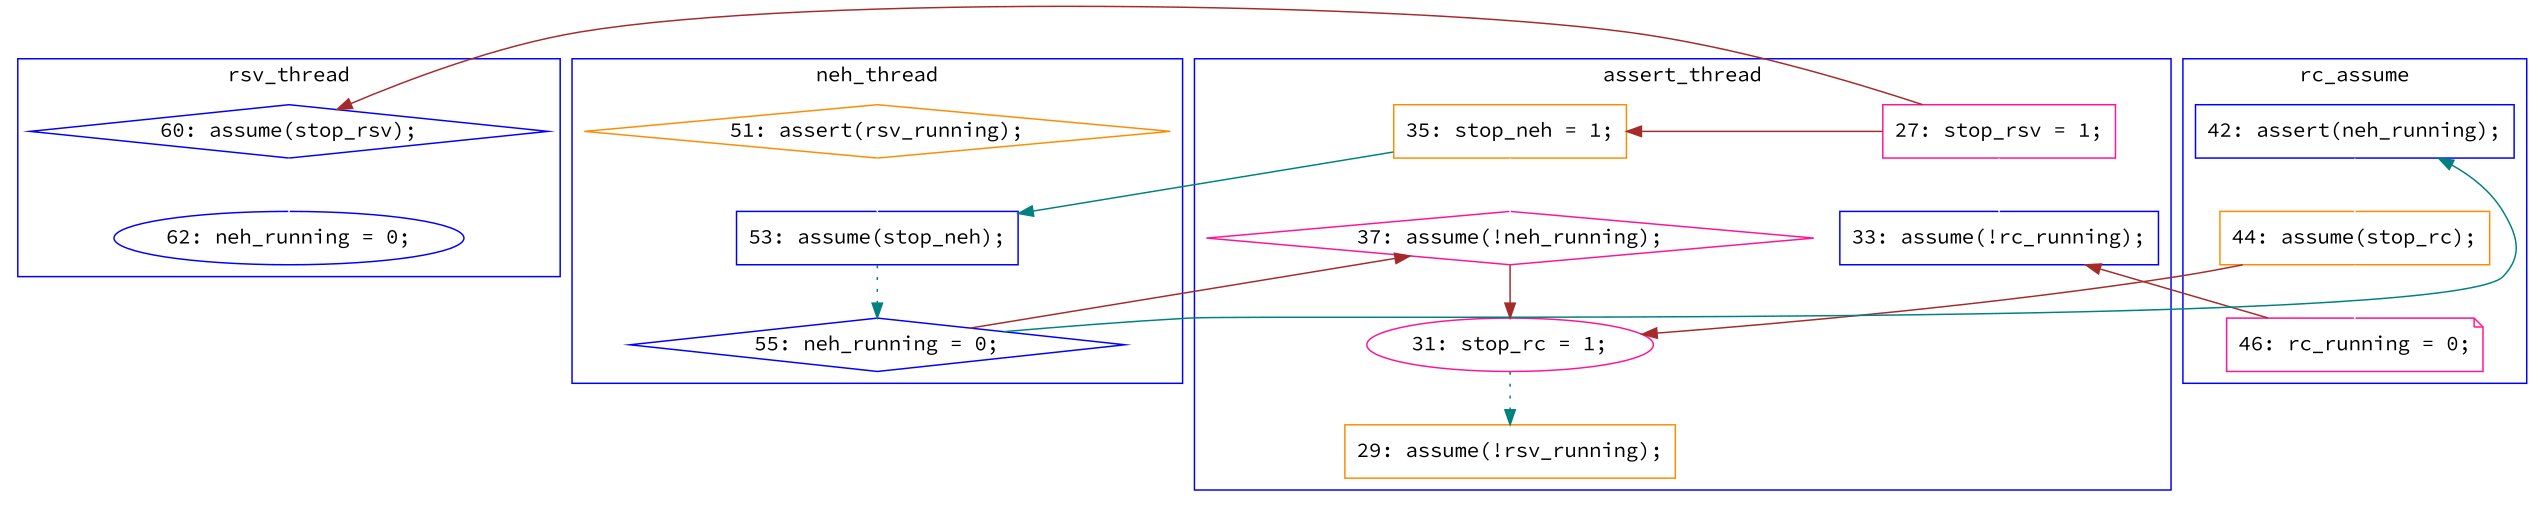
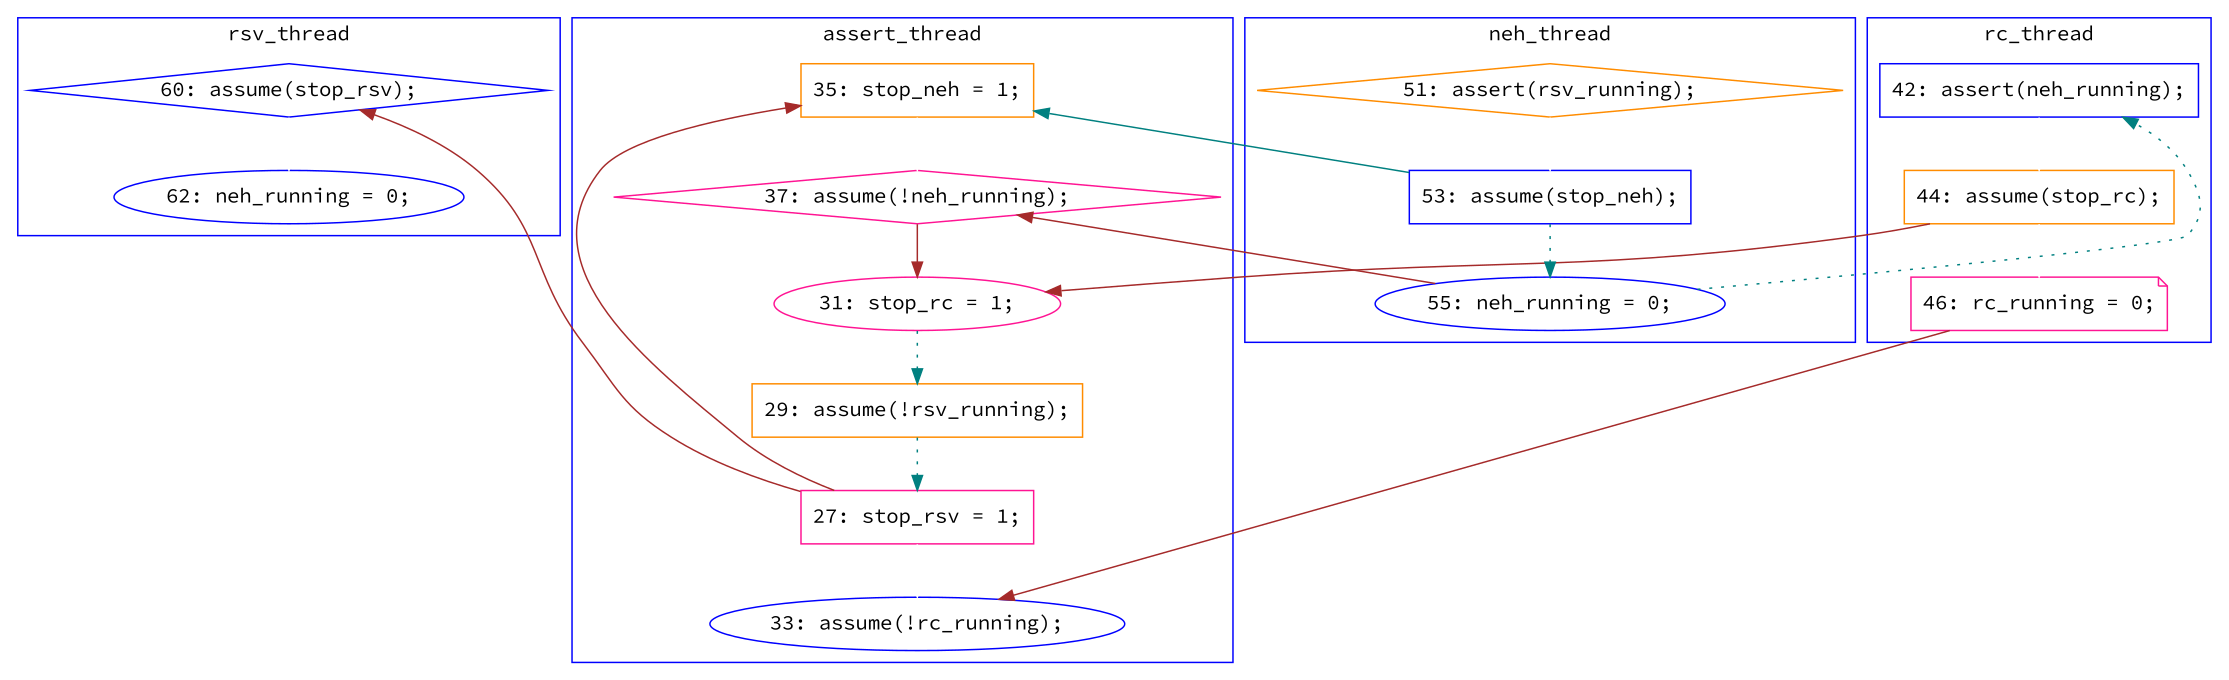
cluster "rc_assume": label "rc_assume" -> "rc_thread"
edge "35: stop_neh = 1;" -> "53: assume(stop_neh);": reversed
node "33: assume(!rc_running);": shape box -> ellipse
edge "55: neh_running = 0;" -> "42: assert(neh_running);": style solid -> dotted
node "55: neh_running = 0;": shape diamond -> ellipse
edge "29: assume(!rsv_running);" -> "27: stop_rsv = 1;": added
